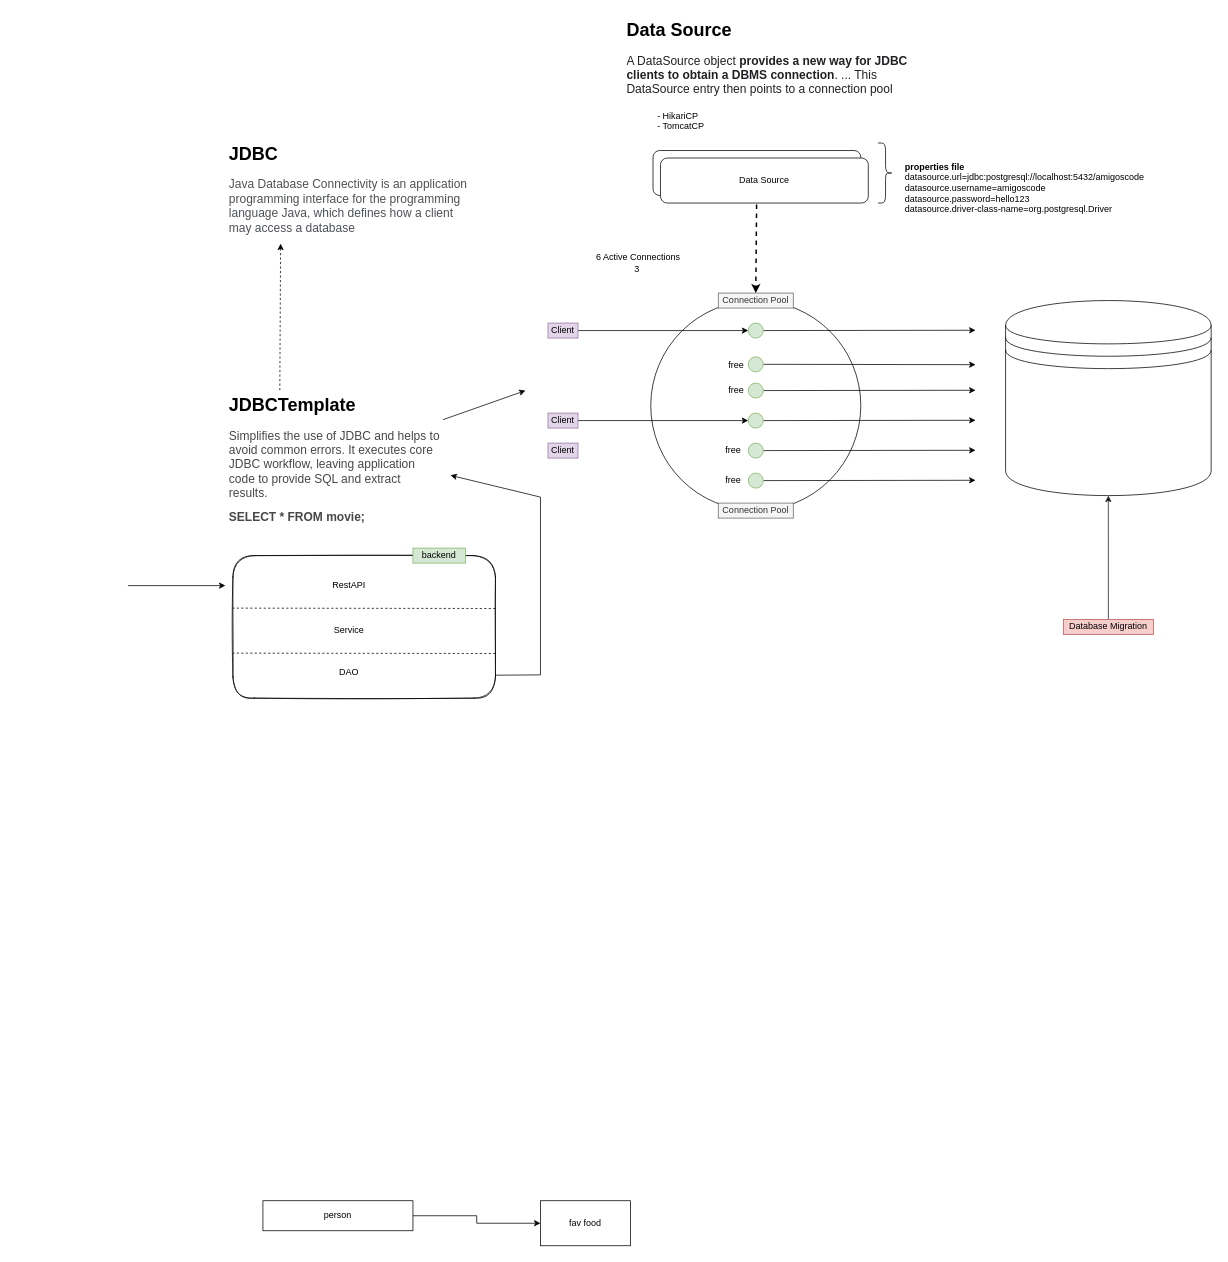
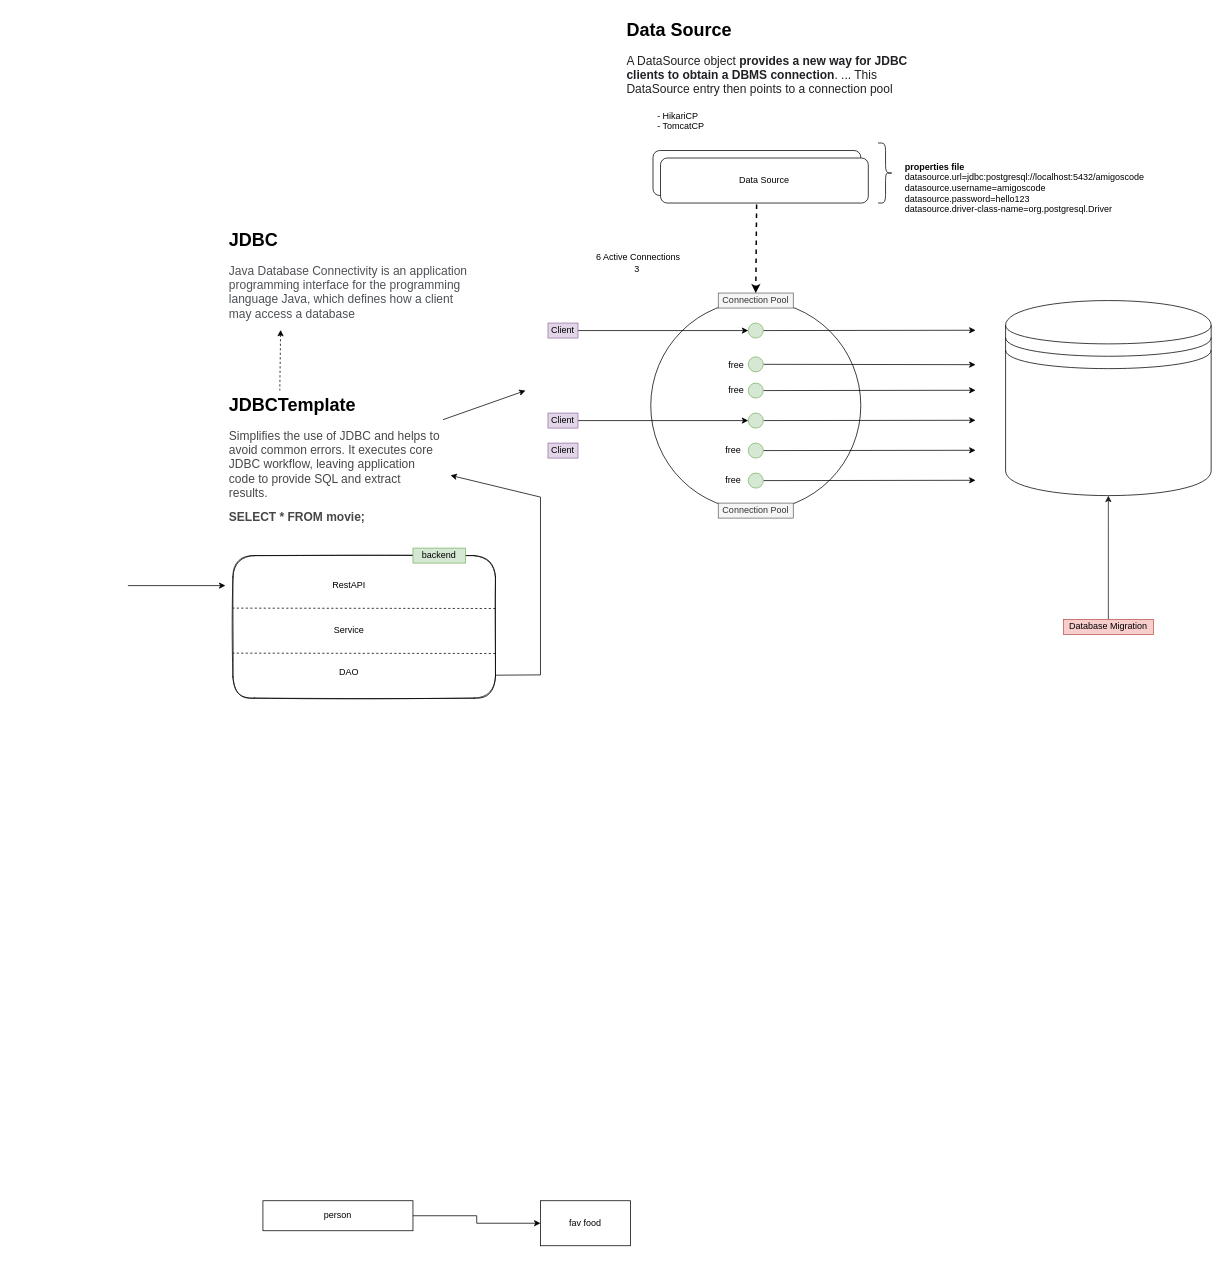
node "JDBCJava Database Connectivity is an application programming interface for the programming language Java, which defines how a client may access a database": moved (349, 192) -> (349, 278)
